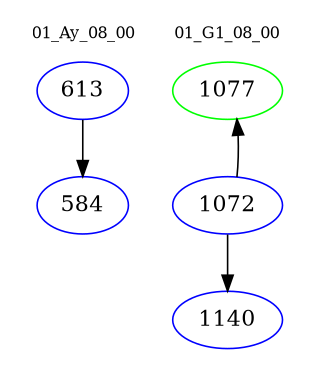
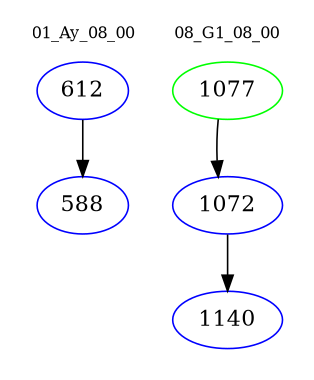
cluster "01_G1_08_00": label "01_G1_08_00" -> "08_G1_08_00"
node "613": label "613" -> "612"
edge "1072" -> "1077": reversed
node "584": label "584" -> "588"
